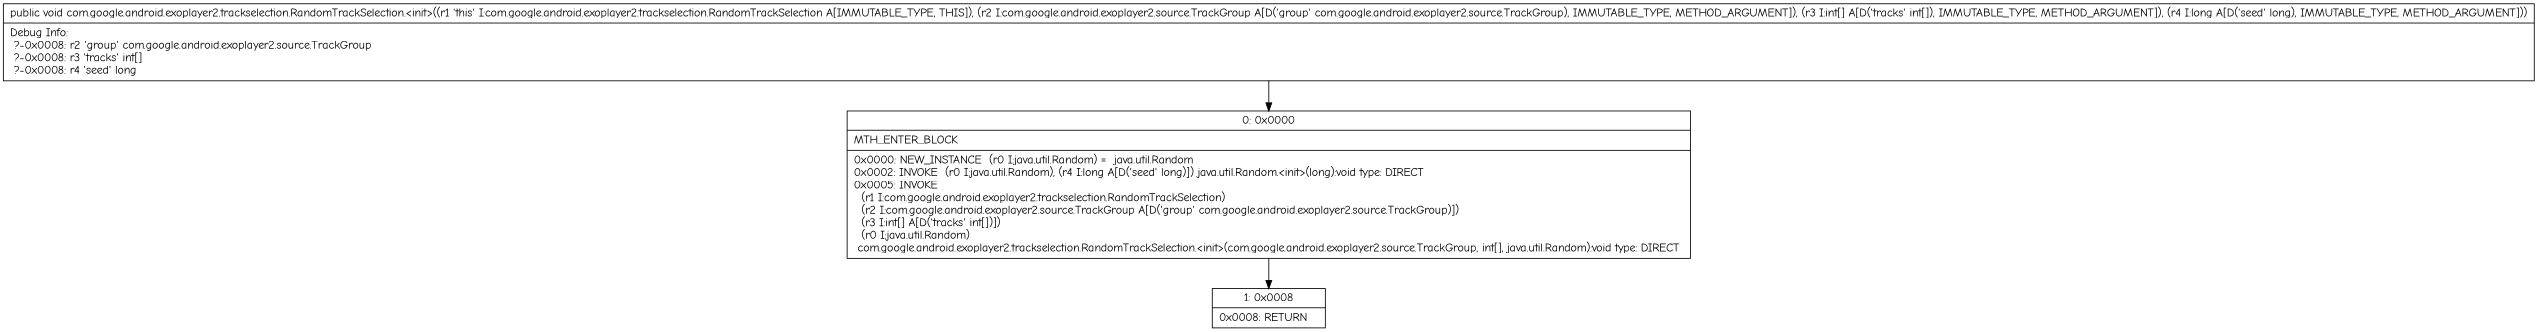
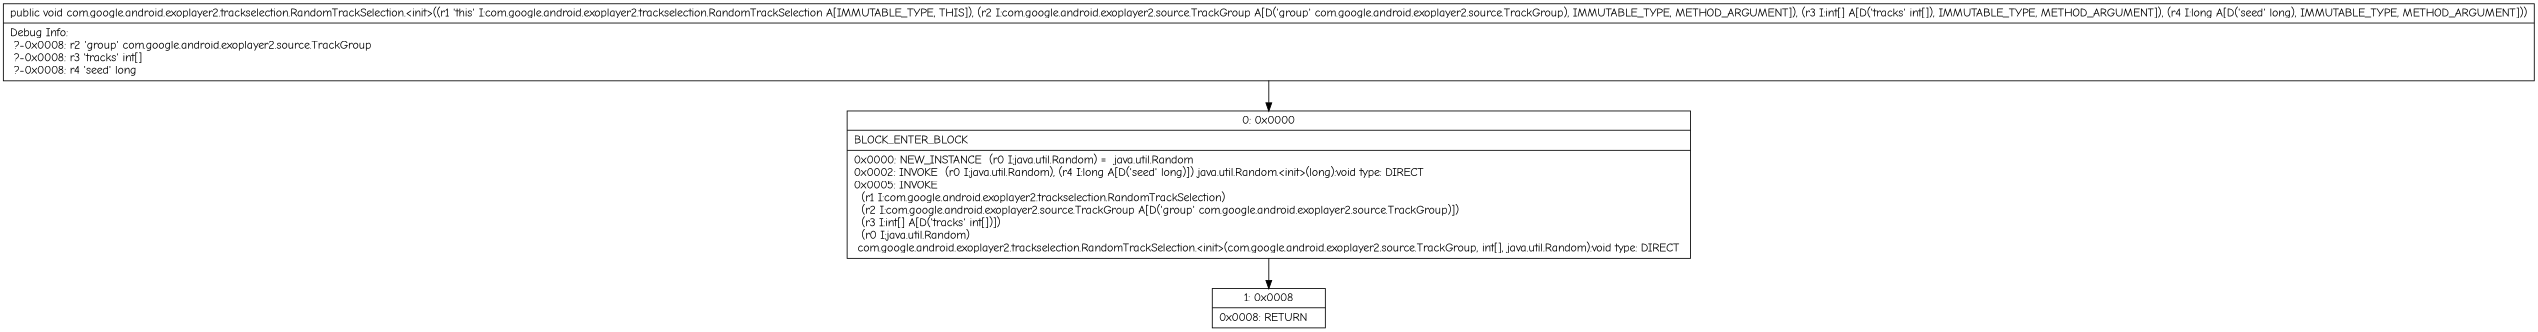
node "0: 0x0000": text "MTH_ENTER_BLOCK" -> "BLOCK_ENTER_BLOCK"
